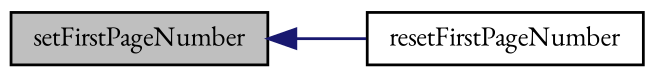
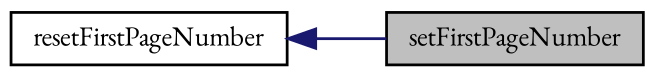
edge "resetFirstPageNumber" -> "setFirstPageNumber": reversed
